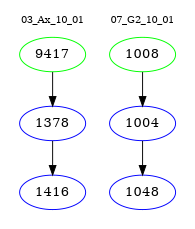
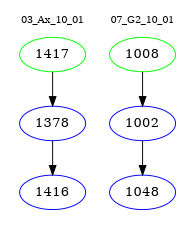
node "9417": label "9417" -> "1417"
node "1004": label "1004" -> "1002"
